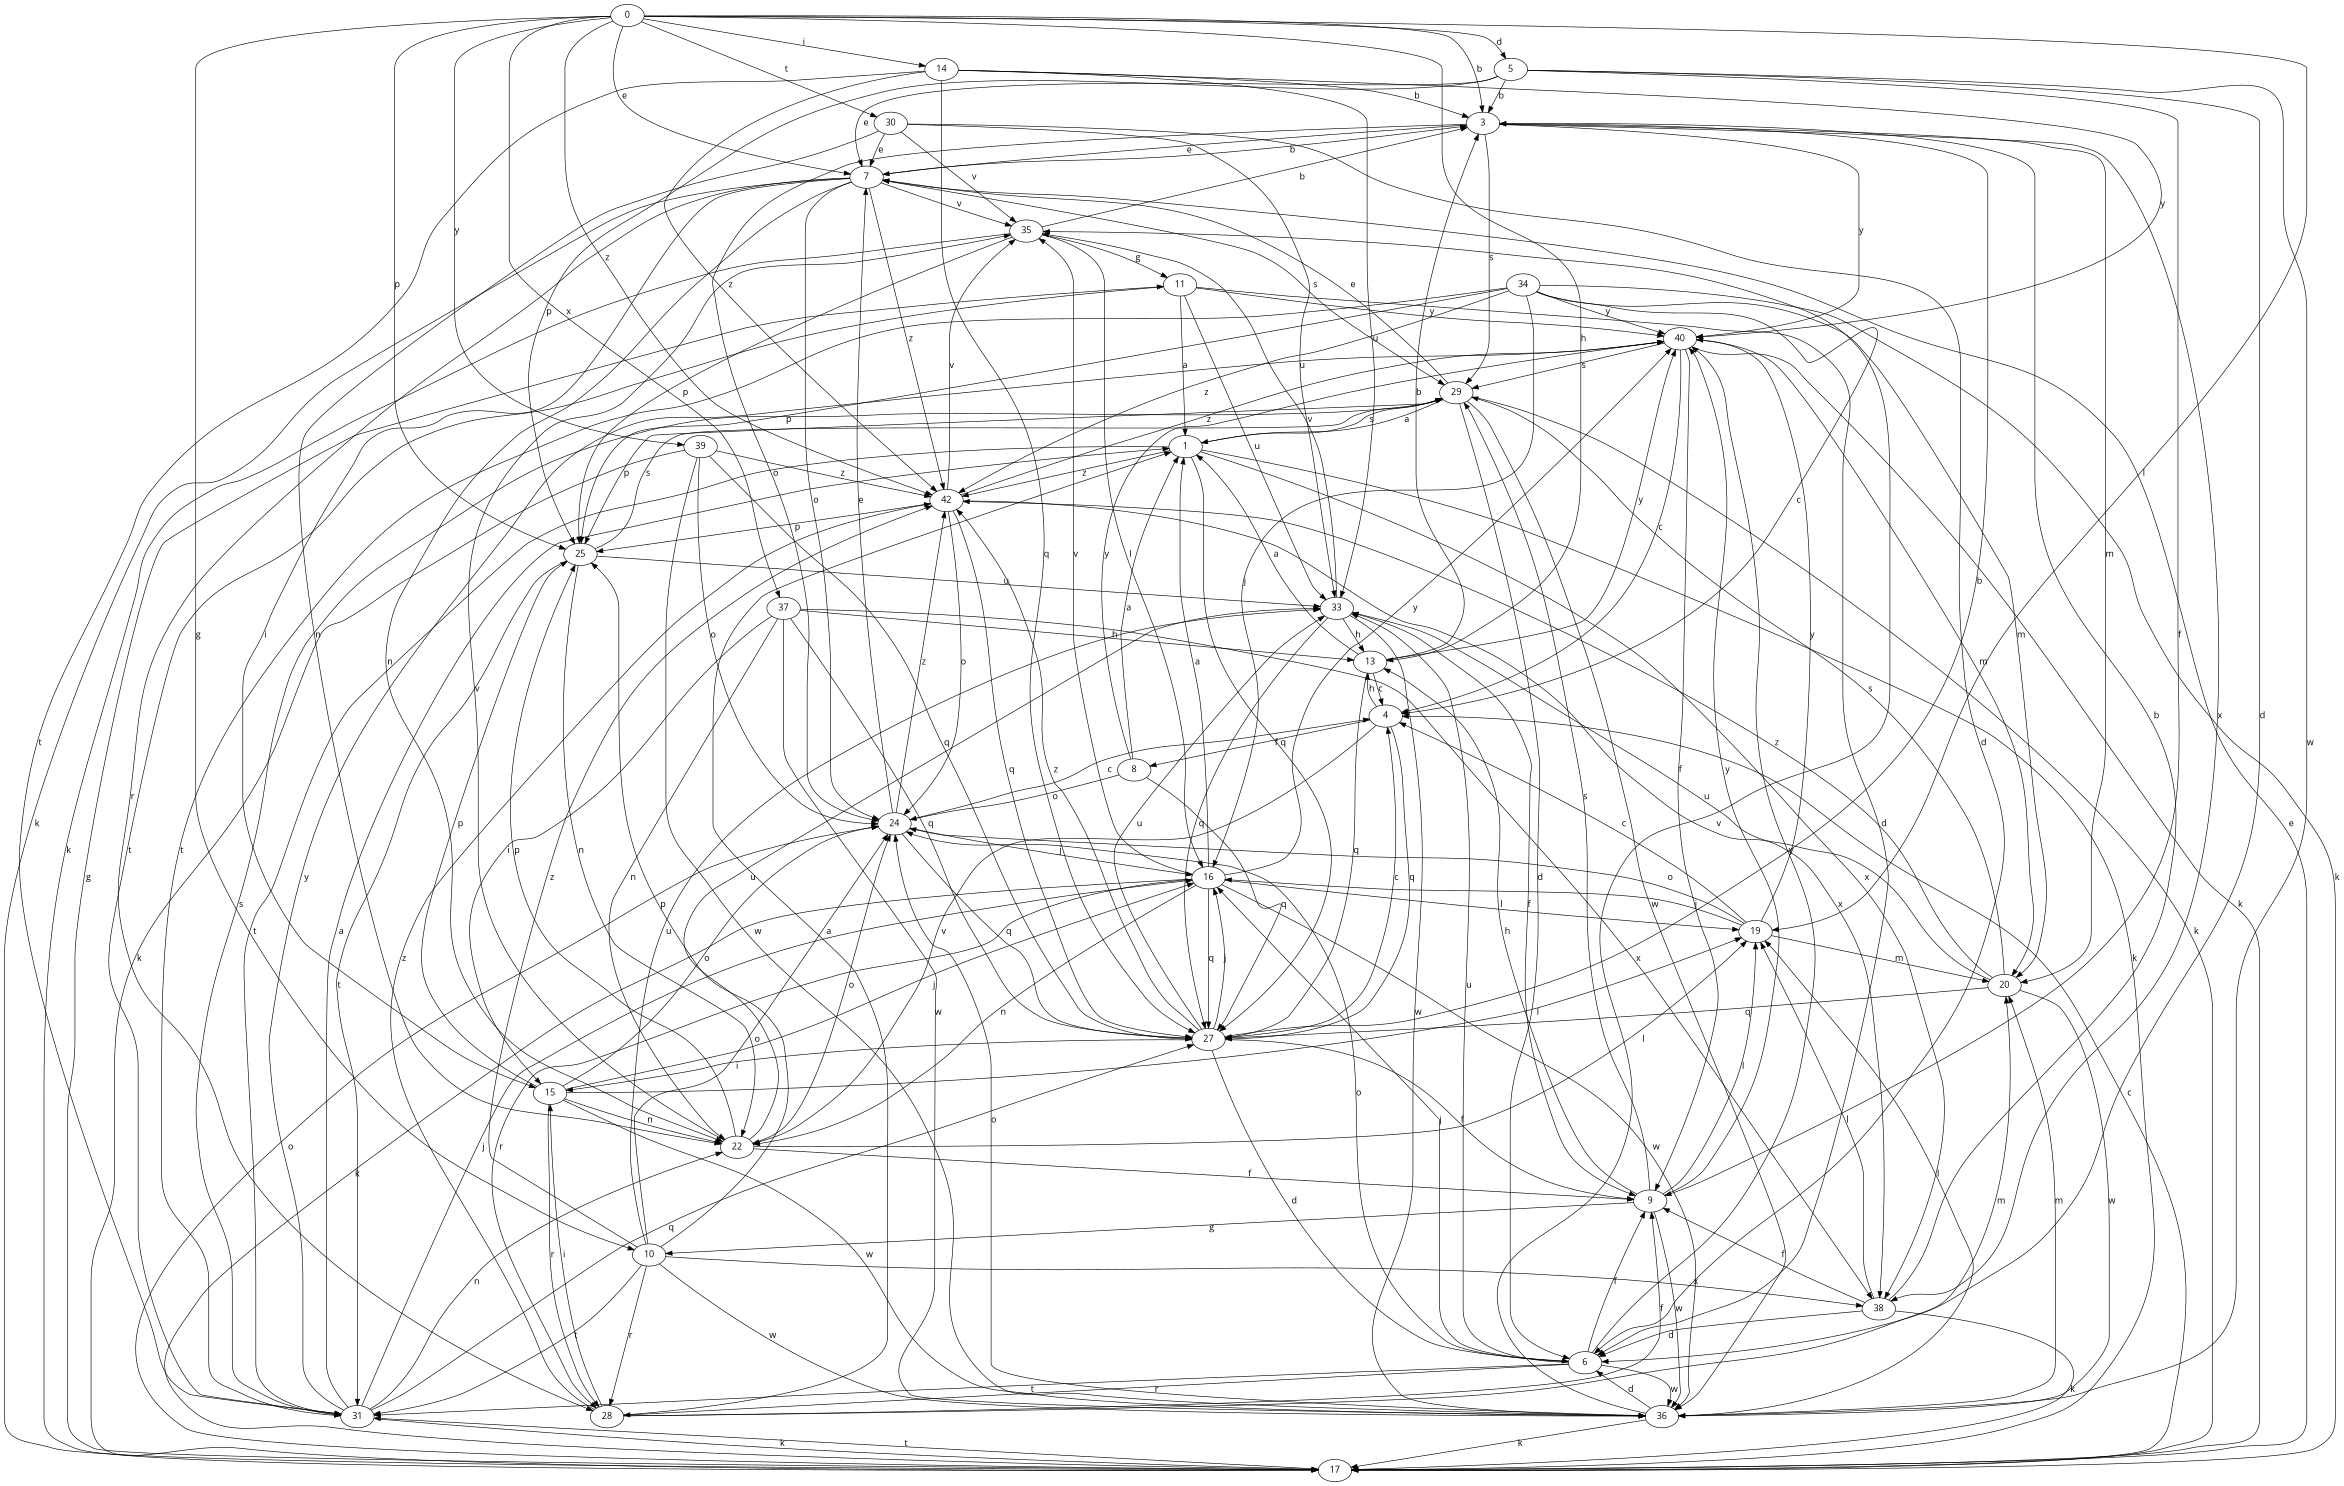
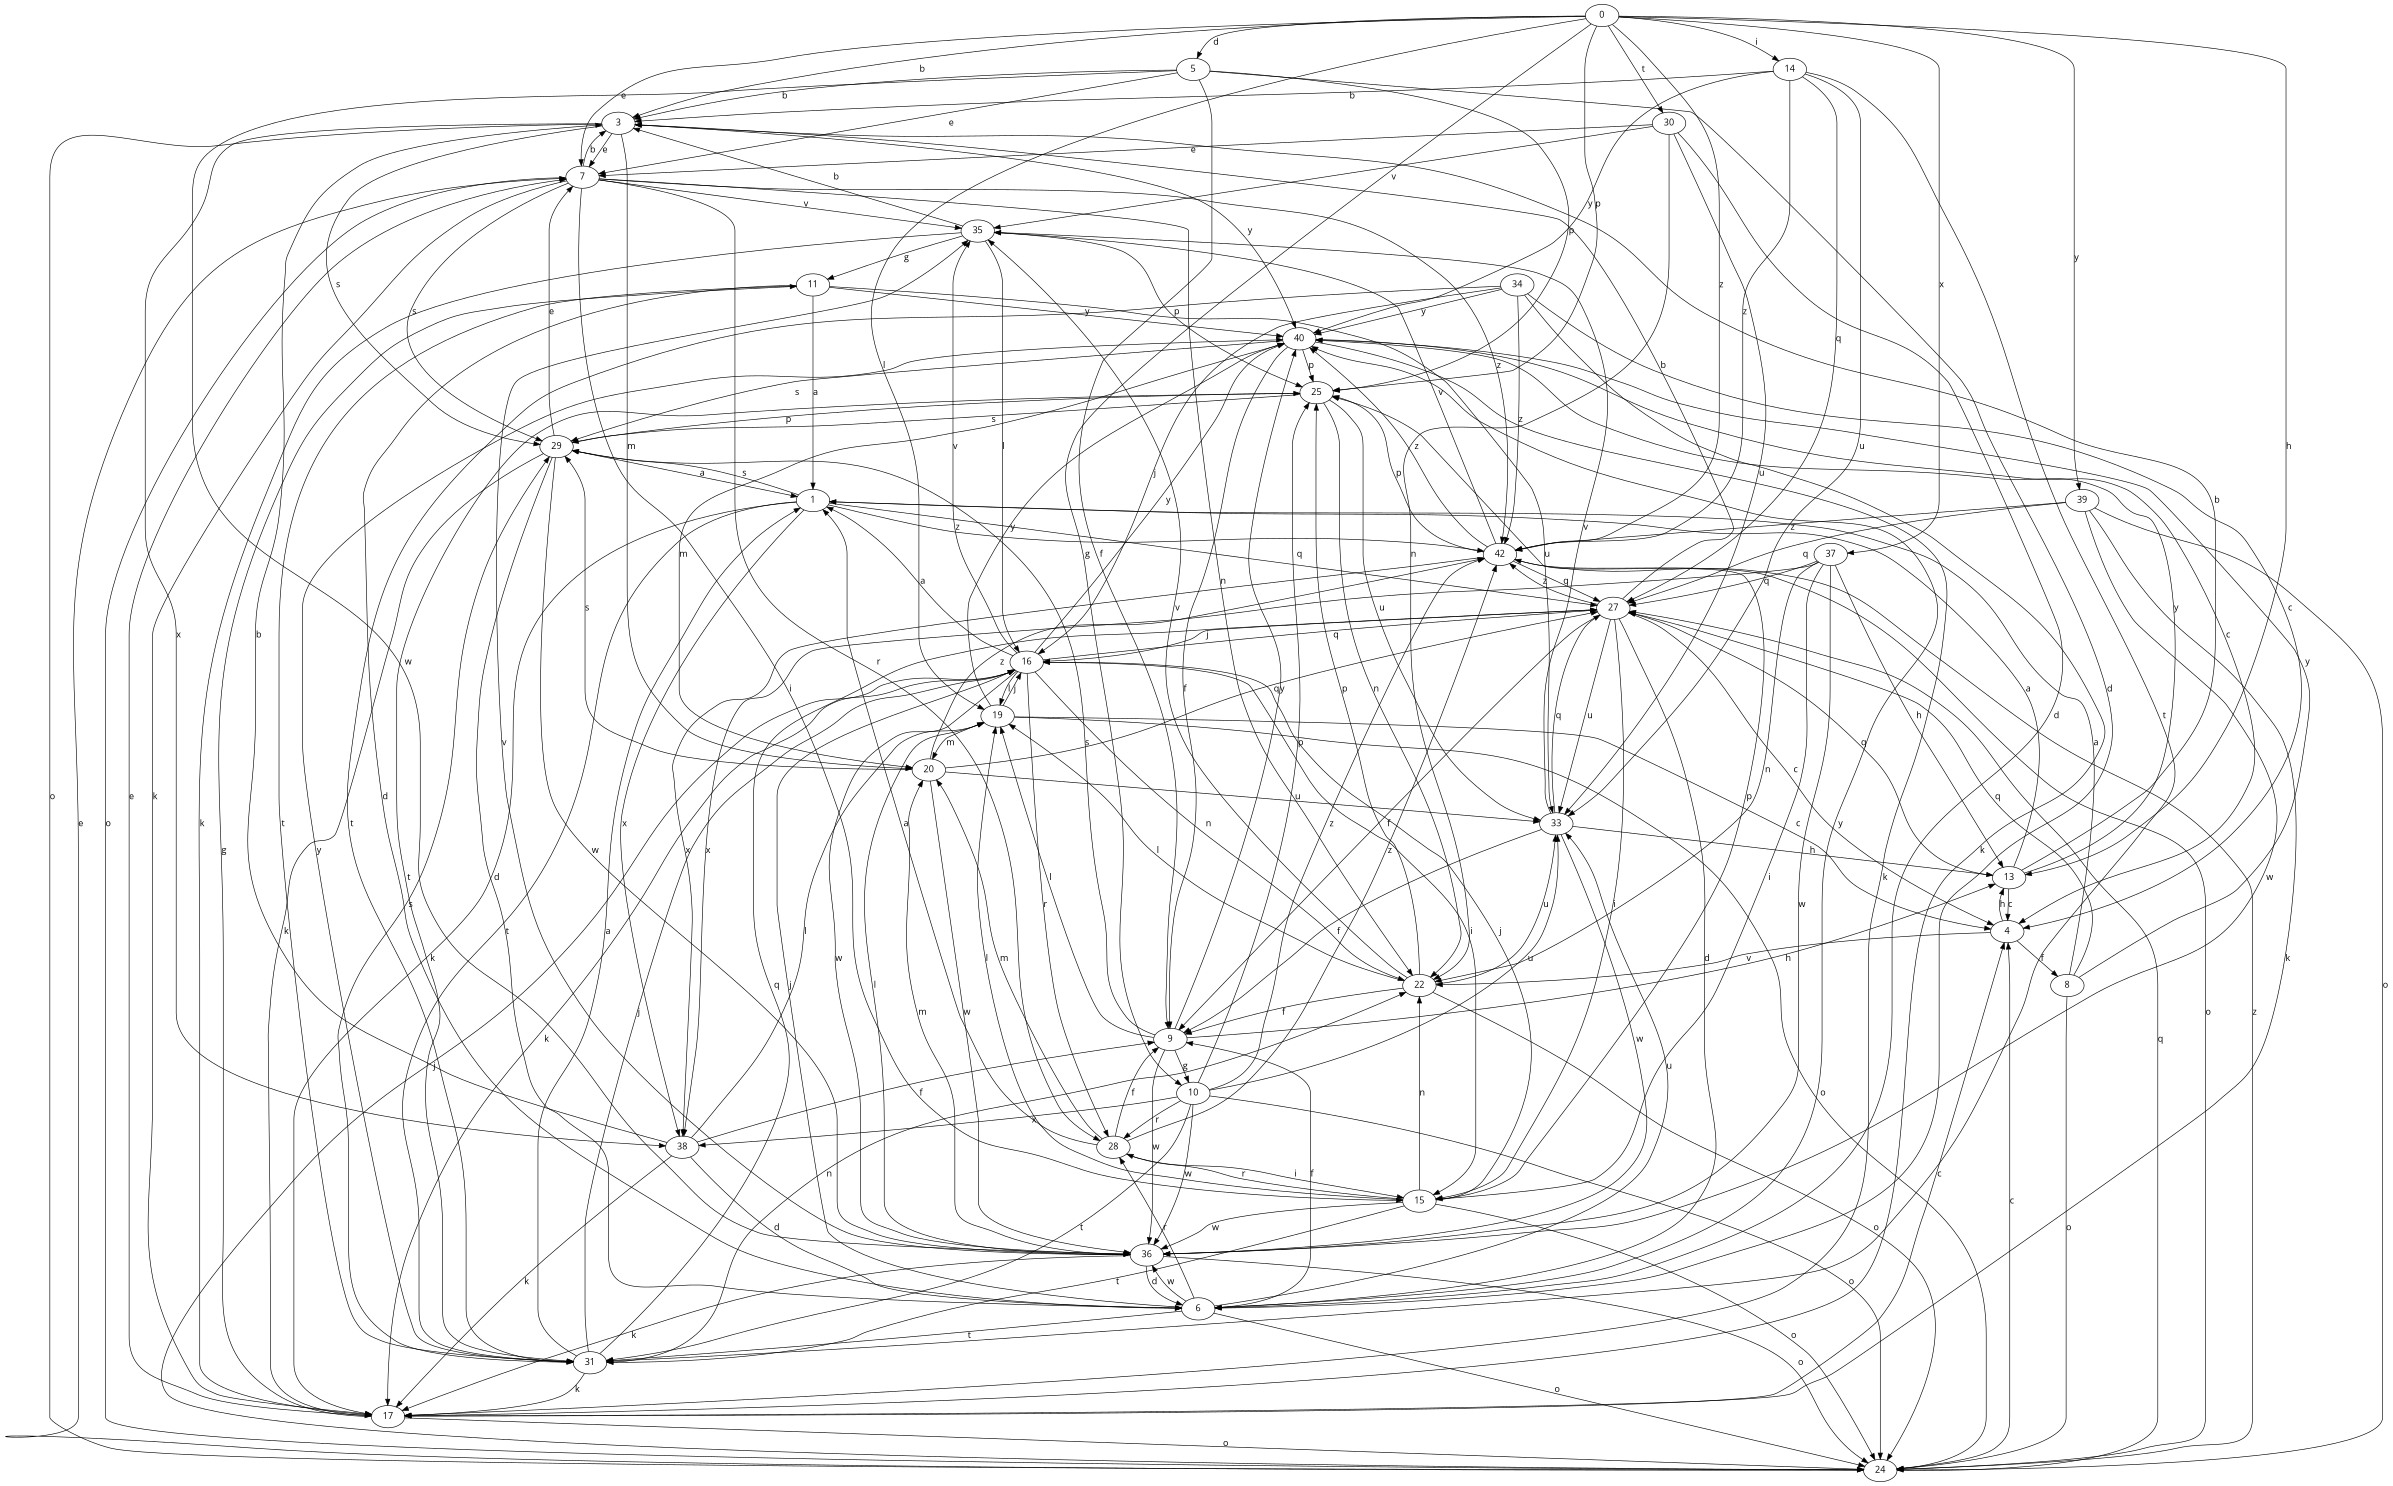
edge "34" -> "25": now "40" -> "25"
edge "34" -> "20": removed, label "m"
edge "16" -> "15": added, label "i"
edge "4" -> "27": removed, label "q"
edge "17" -> "31": now "15" -> "31"
